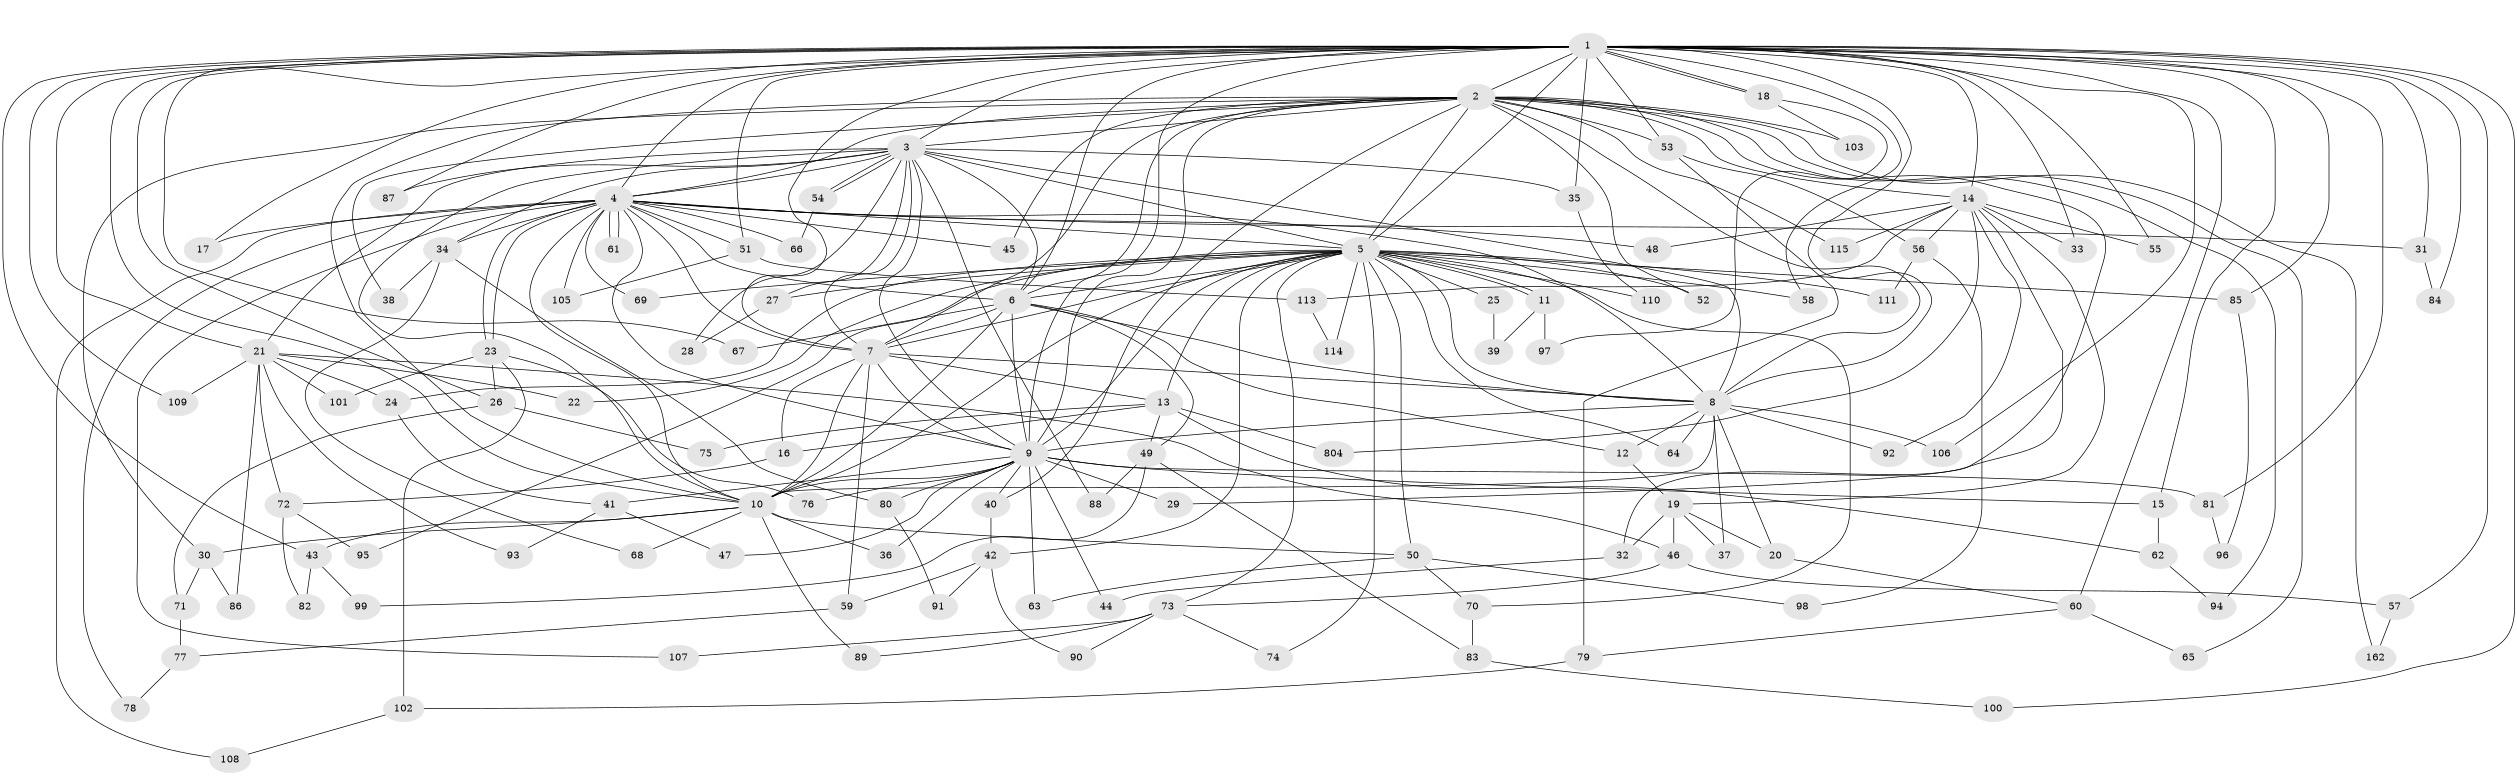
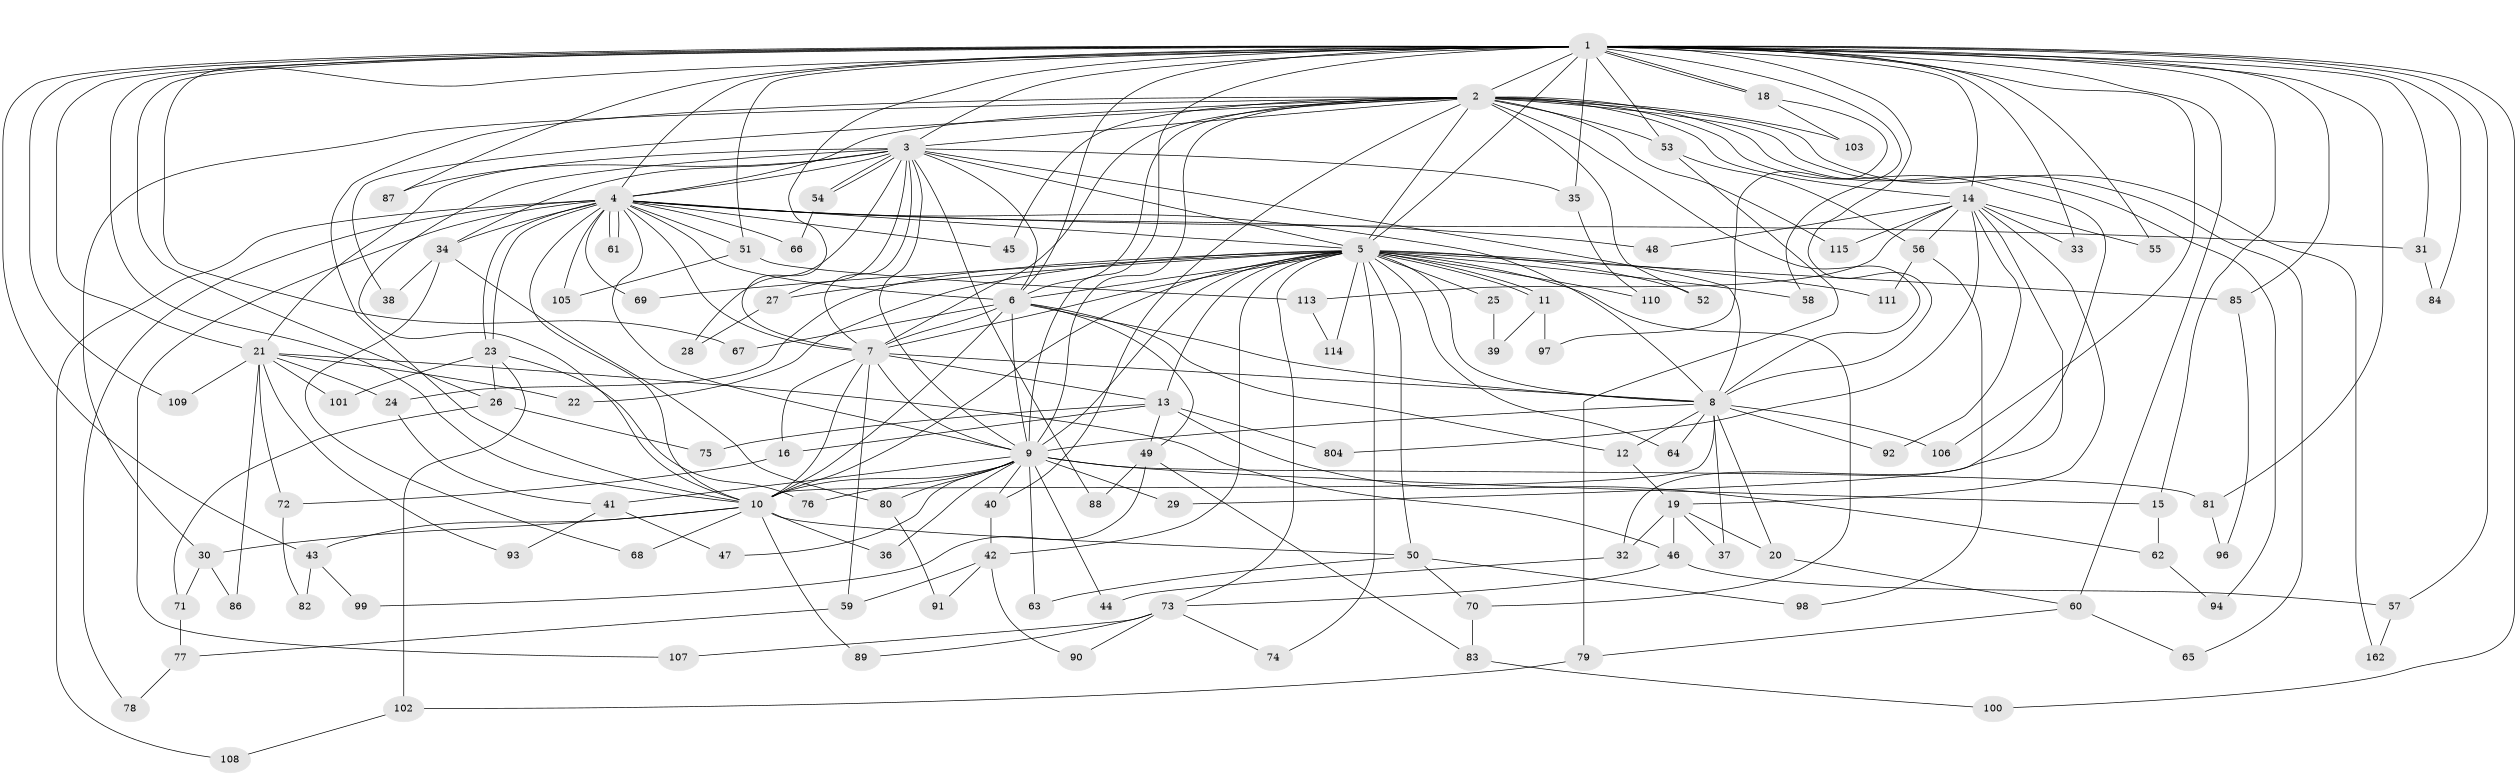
node "17": removed
node "95": removed
